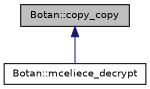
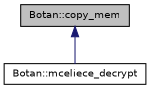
node "Botan::copy_copy": label "Botan::copy_copy" -> "Botan::copy_mem"
